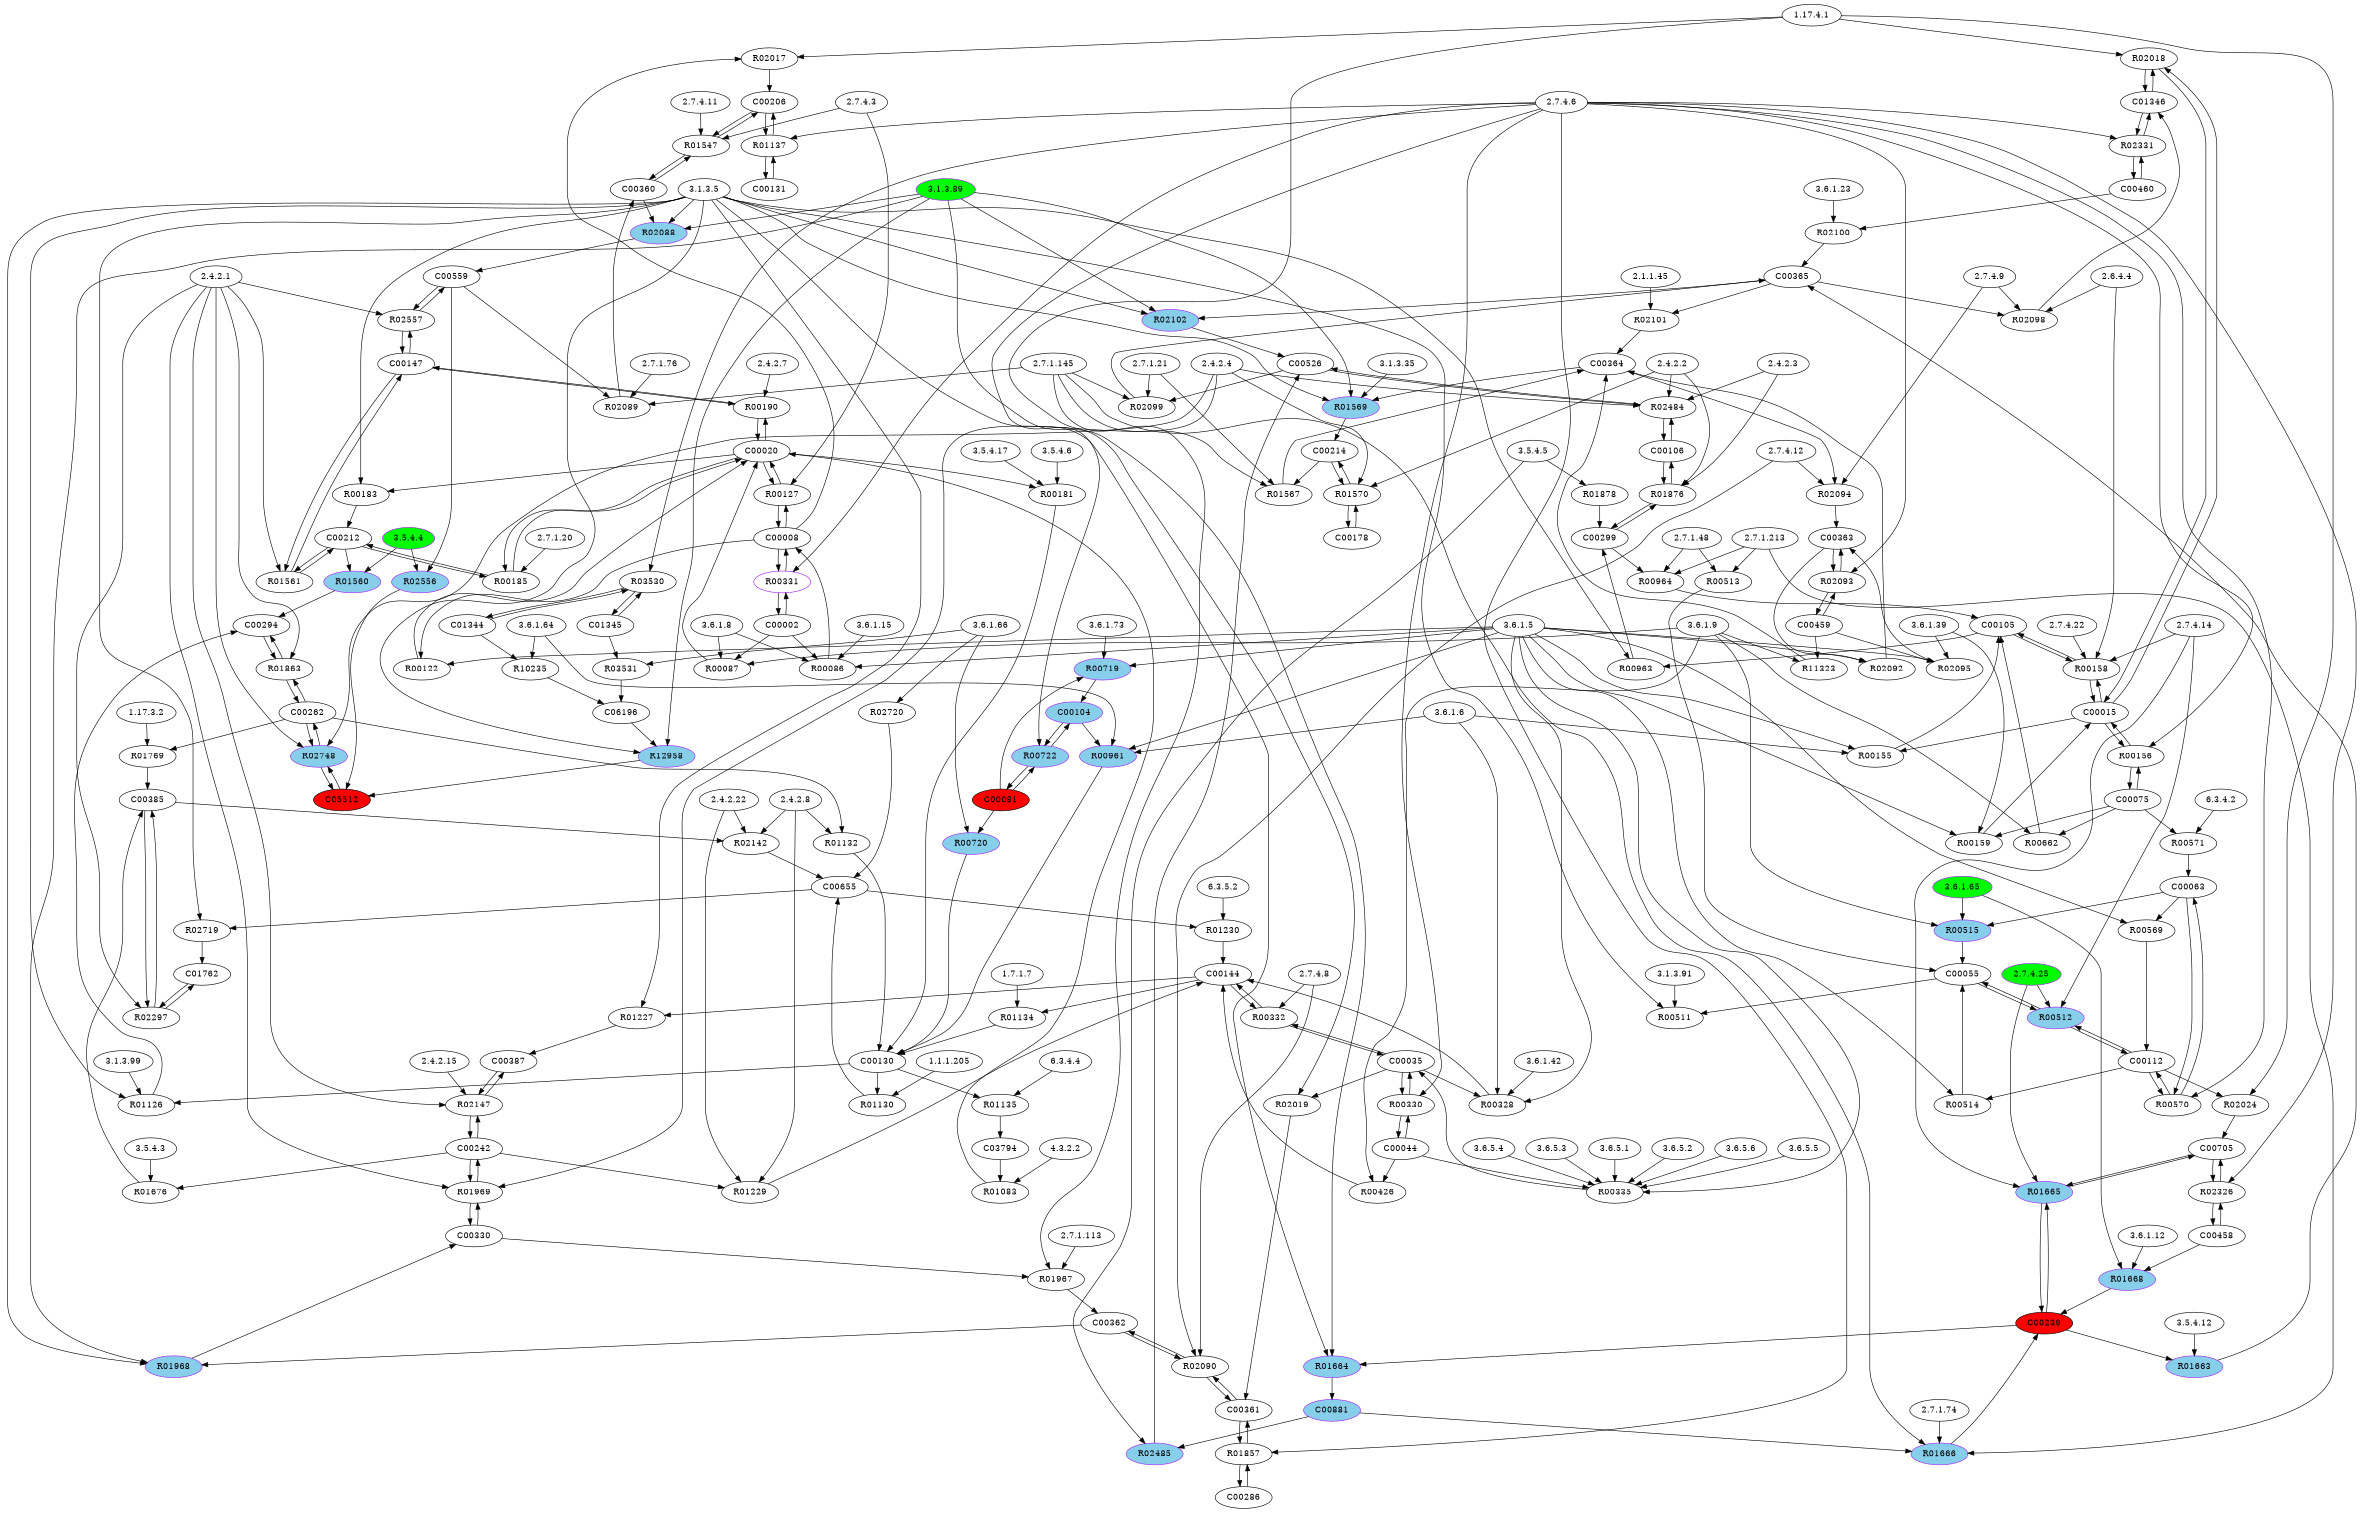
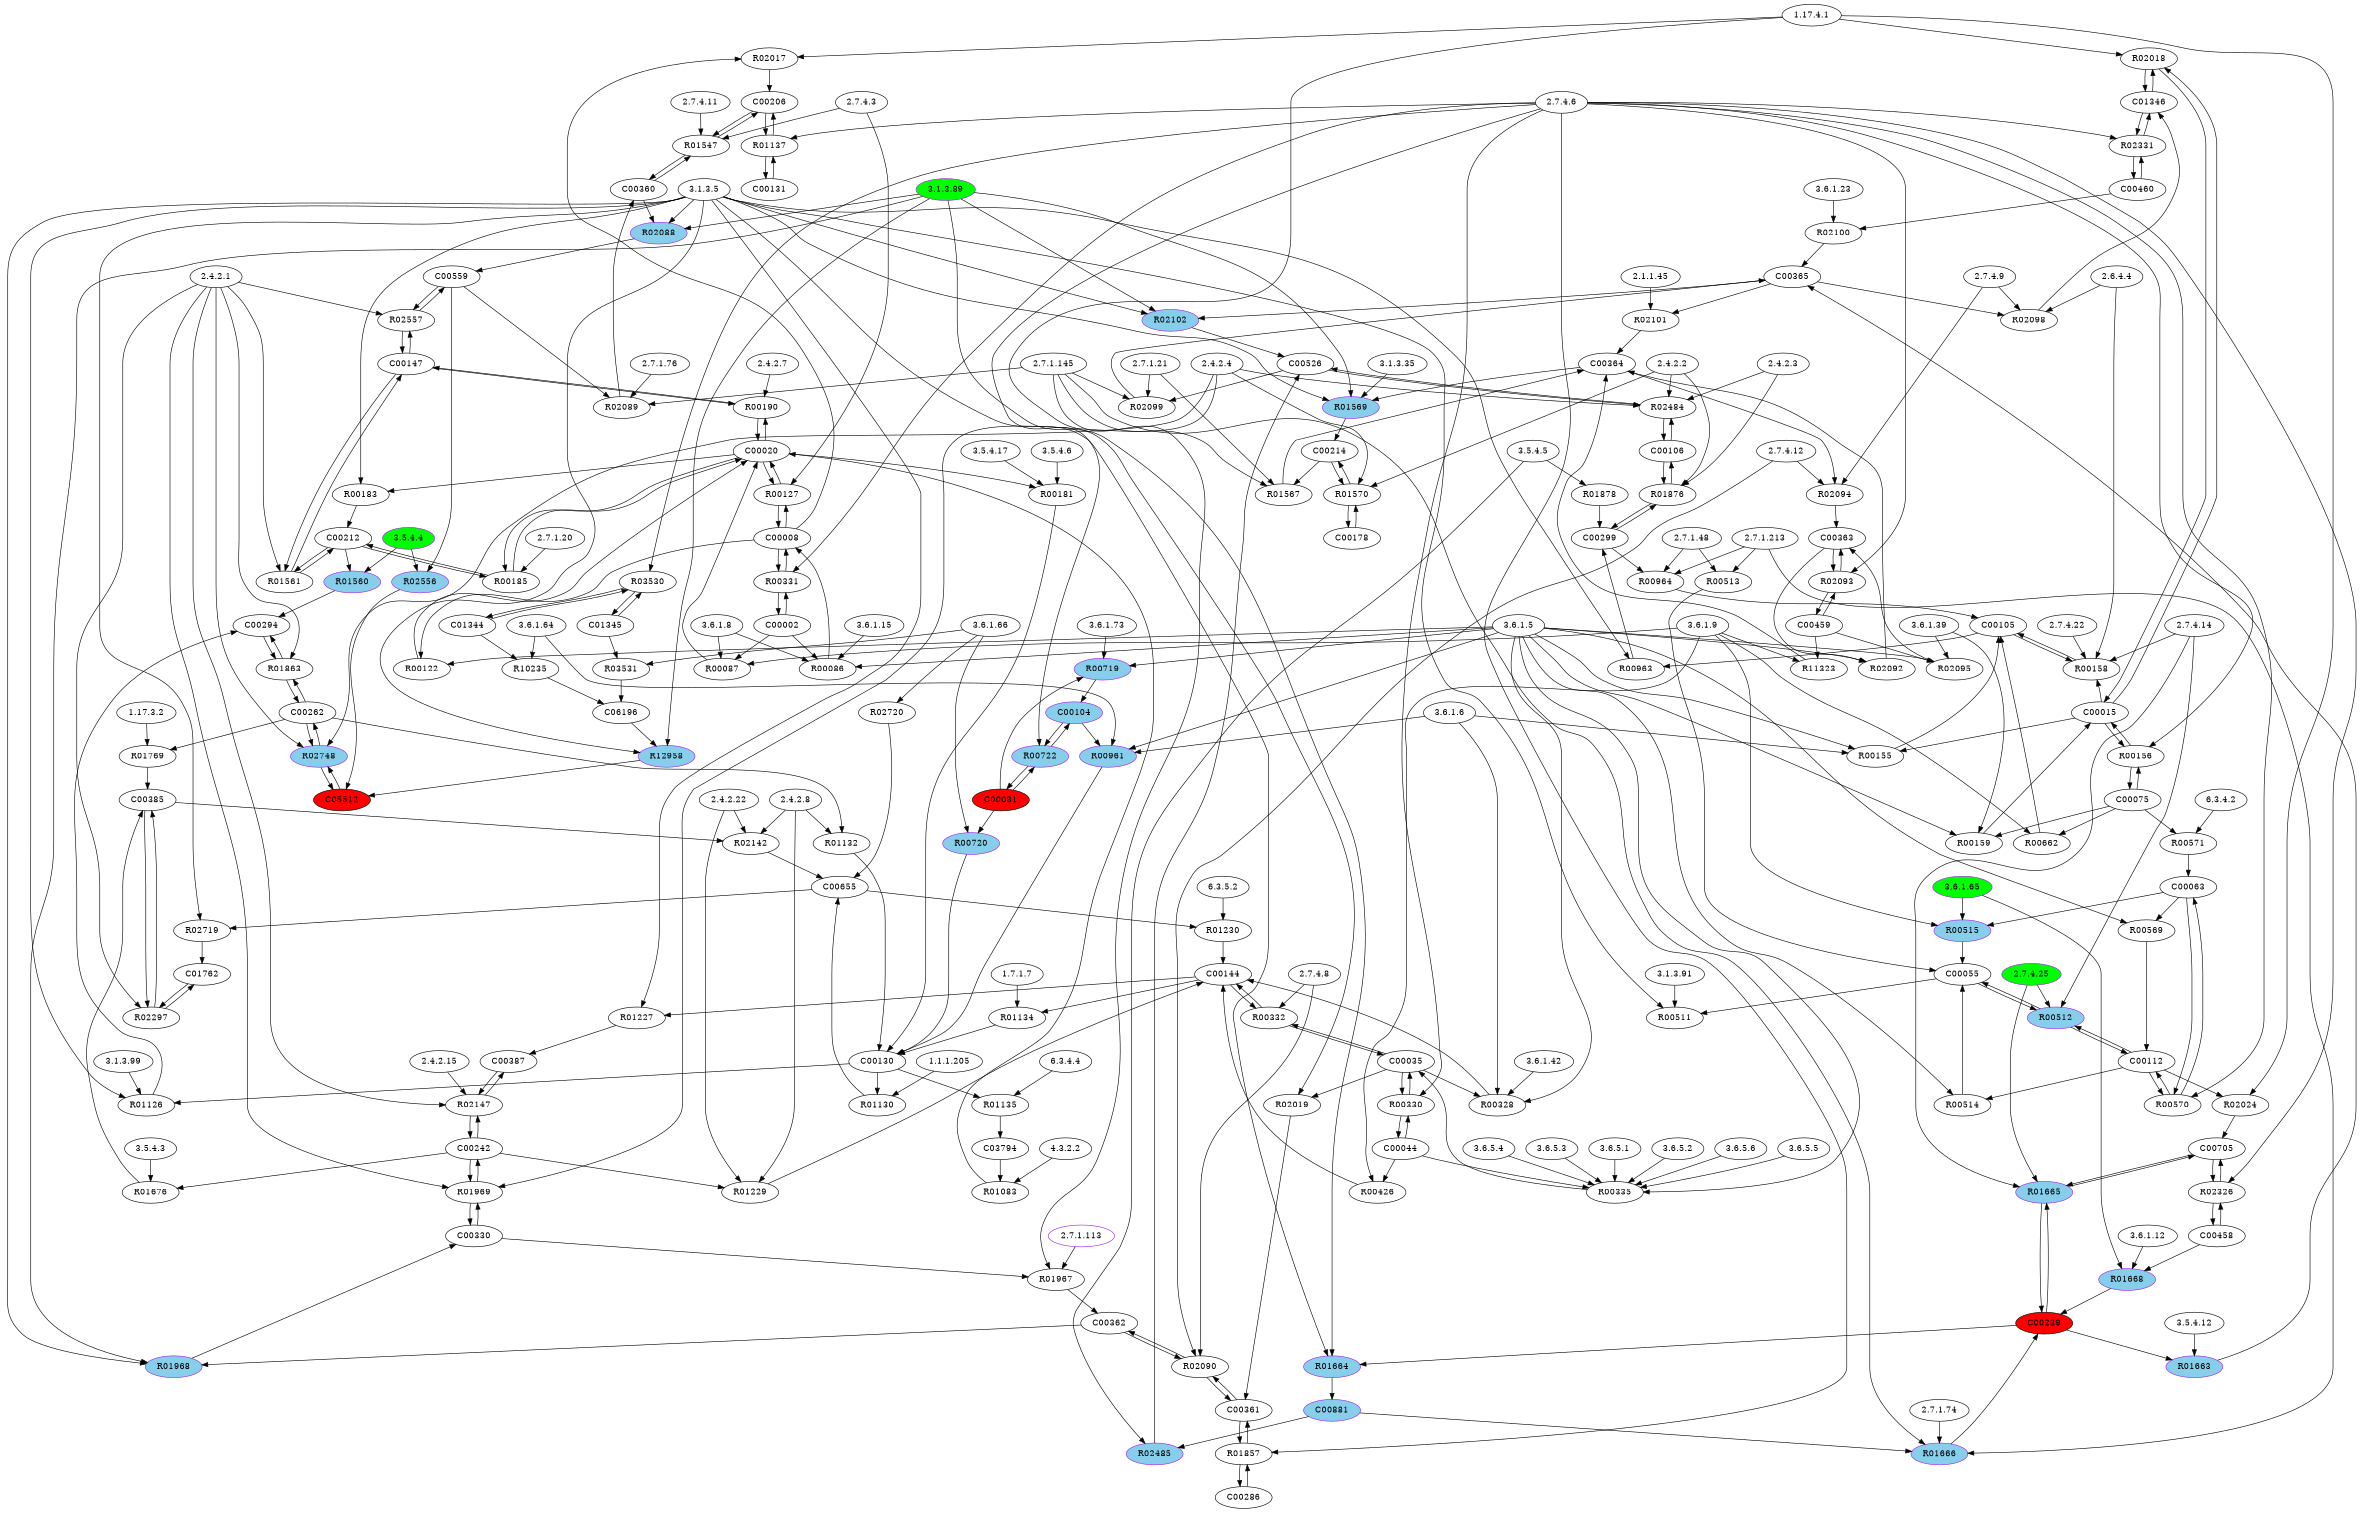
node "R00331": color purple -> black
edge "R00158" -> "C00015": removed
node "2.7.1.113": color black -> purple
